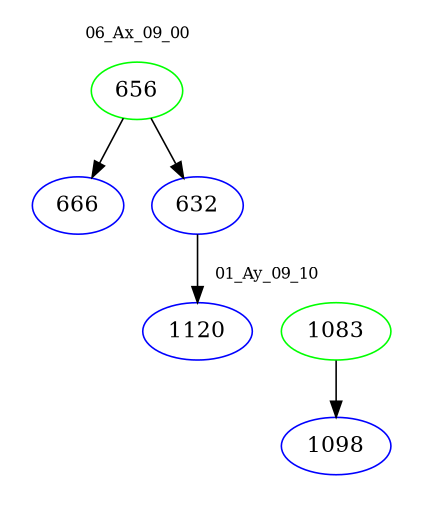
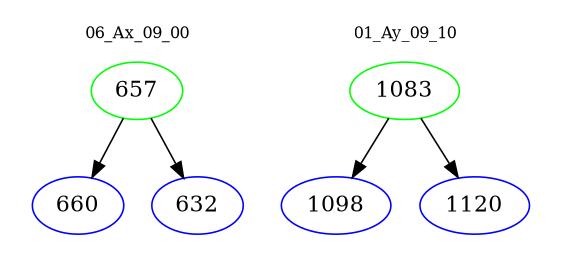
node "656": label "656" -> "657"
node "666": label "666" -> "660"
edge "632" -> "1120": now "1083" -> "1120"
